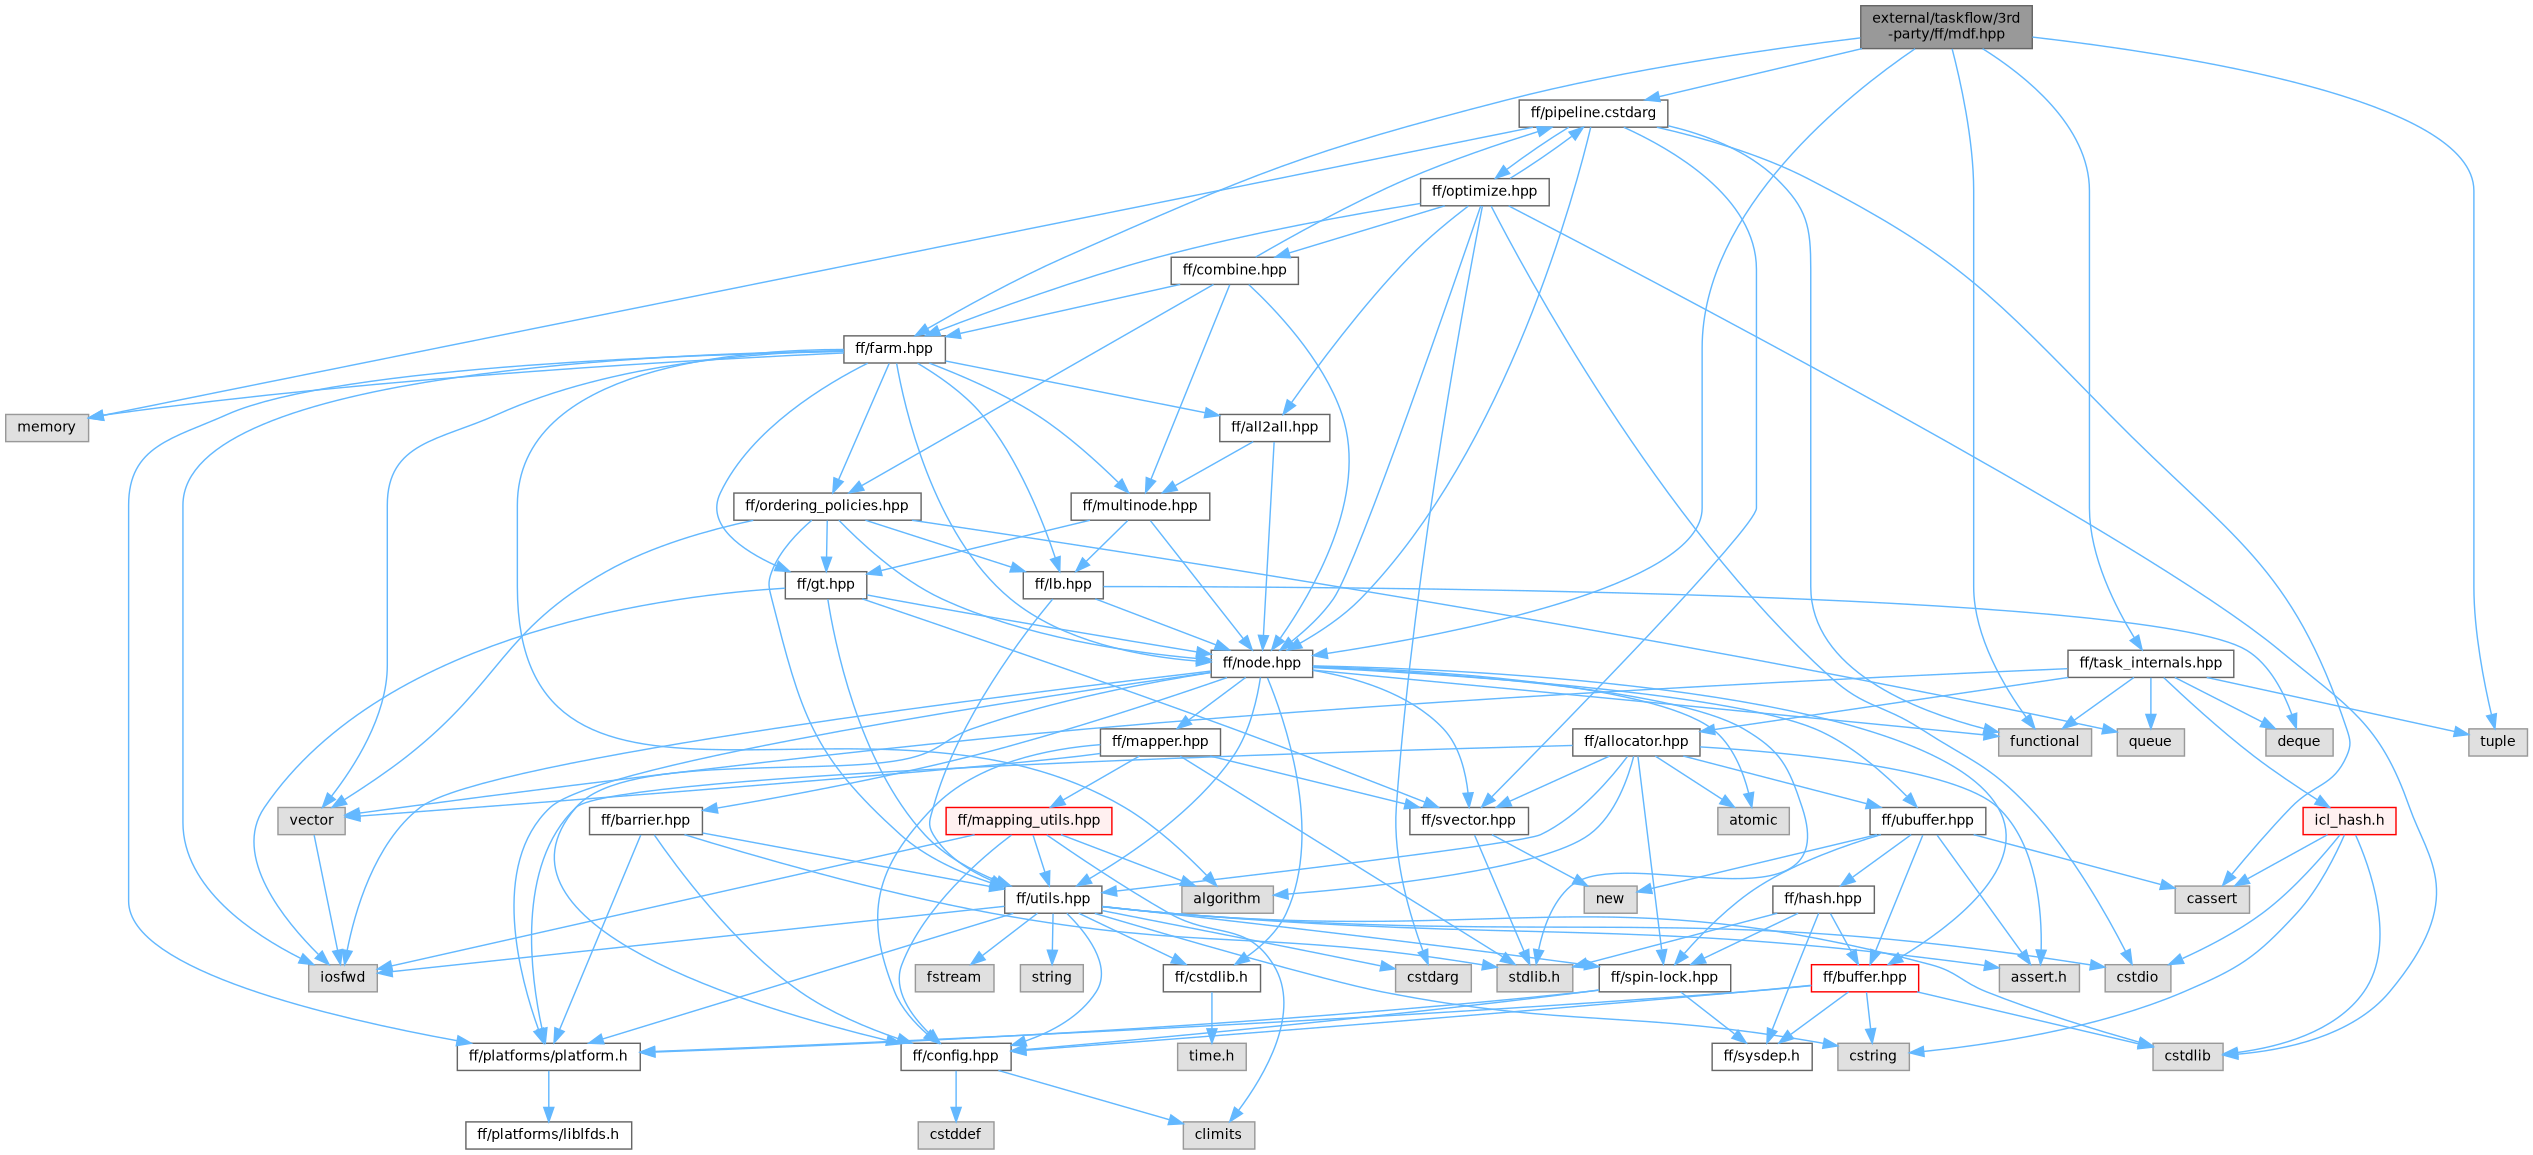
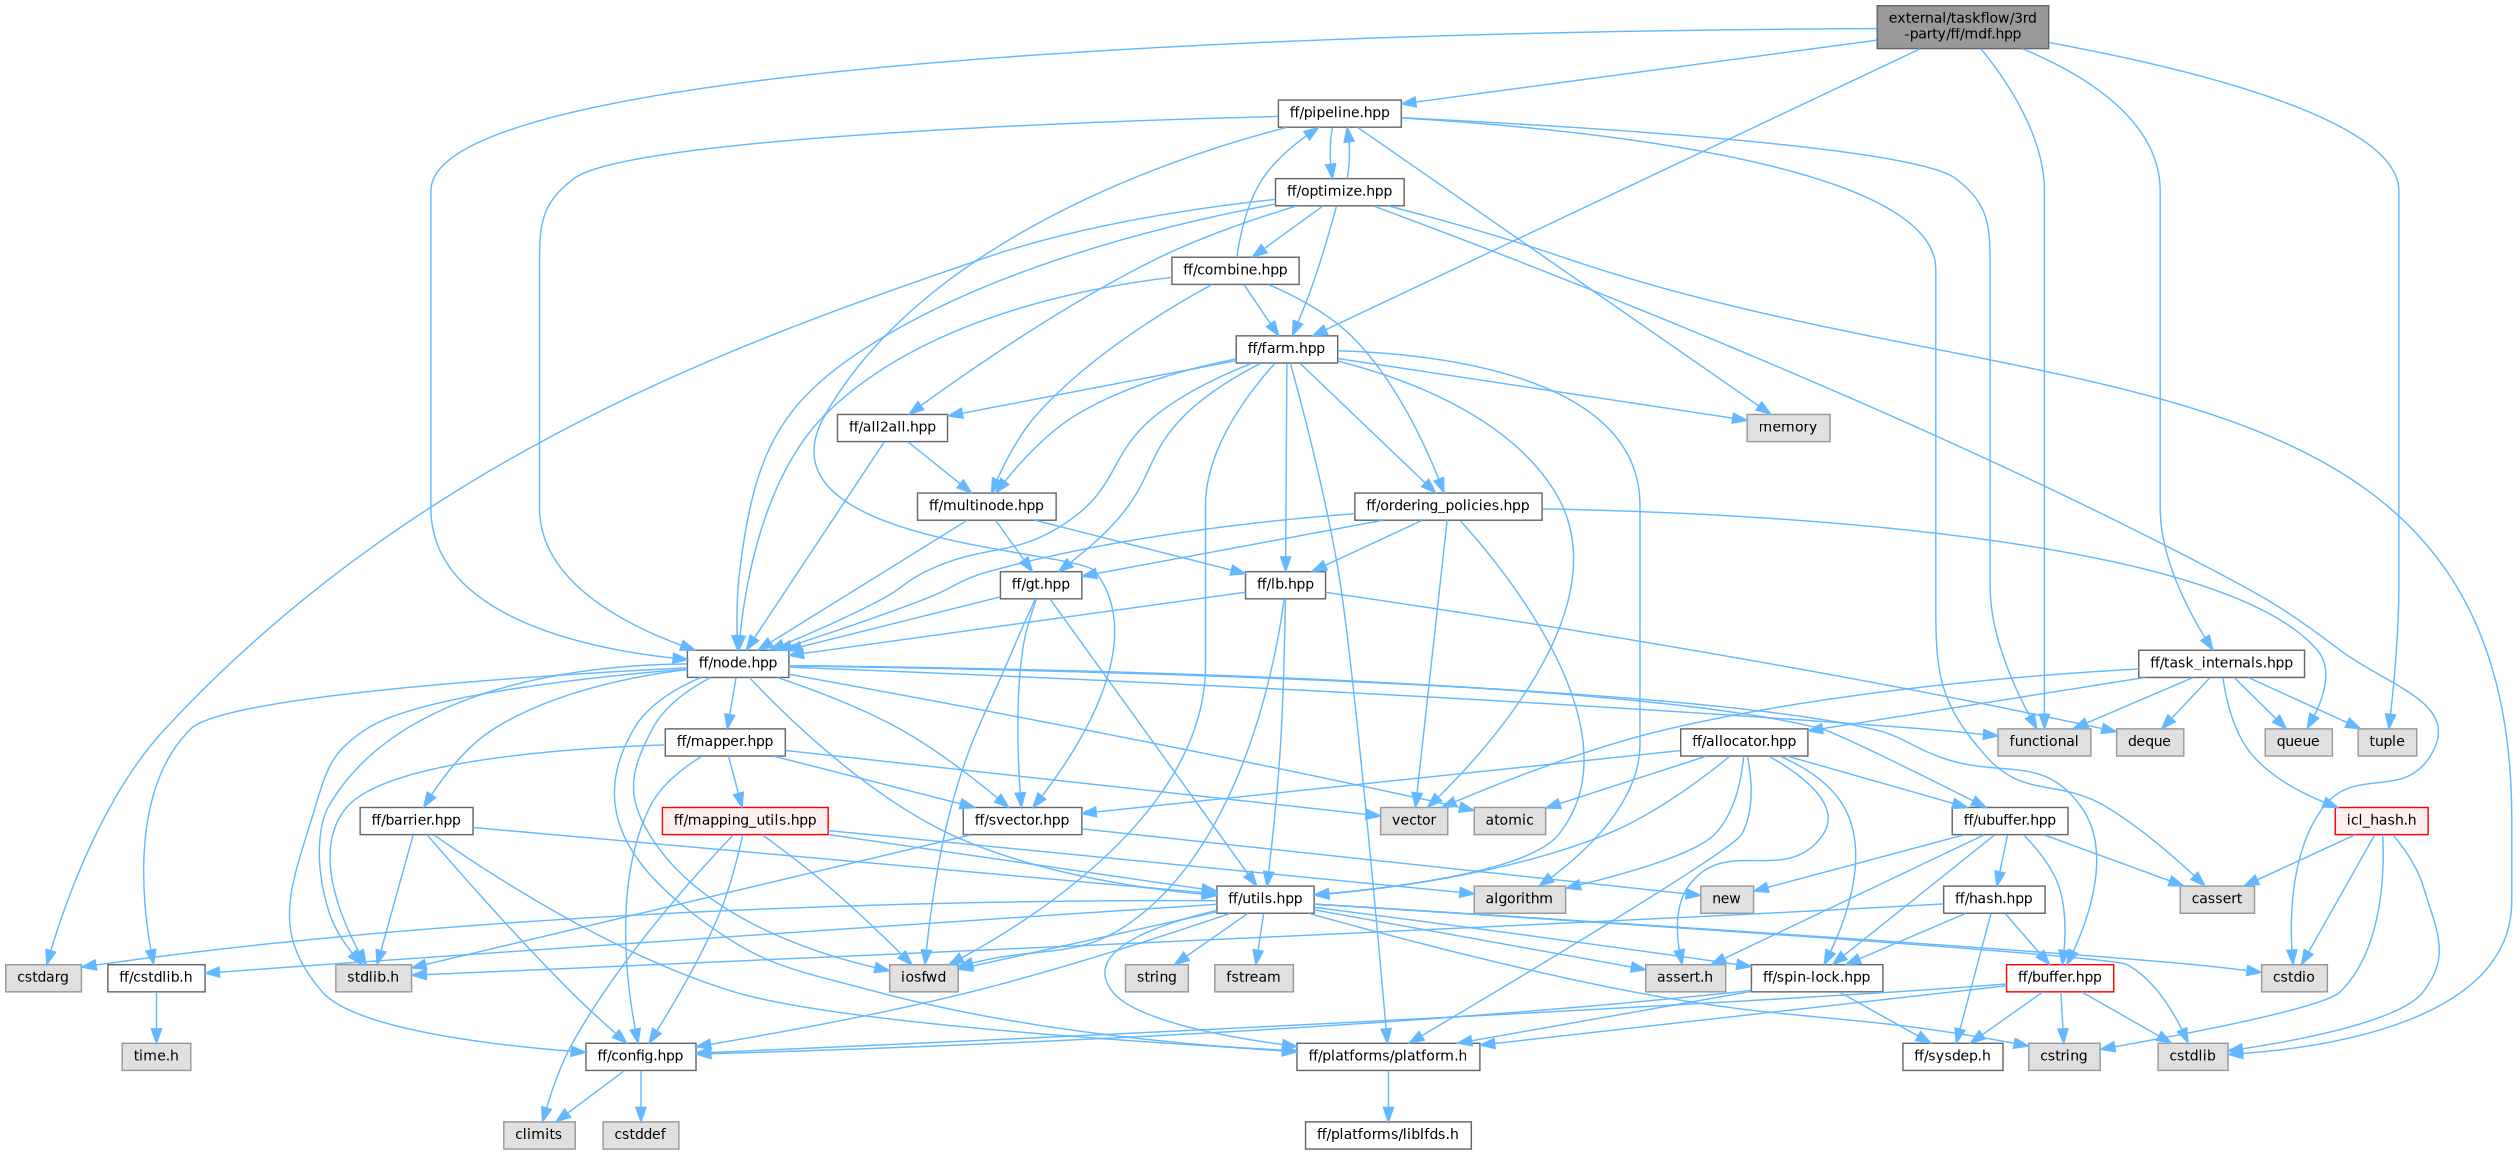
node "ff/pipeline.cstdarg": label "ff/pipeline.cstdarg" -> "ff/pipeline.hpp"
edge "vector" -> "iosfwd": now "ff/lb.hpp" -> "iosfwd"
